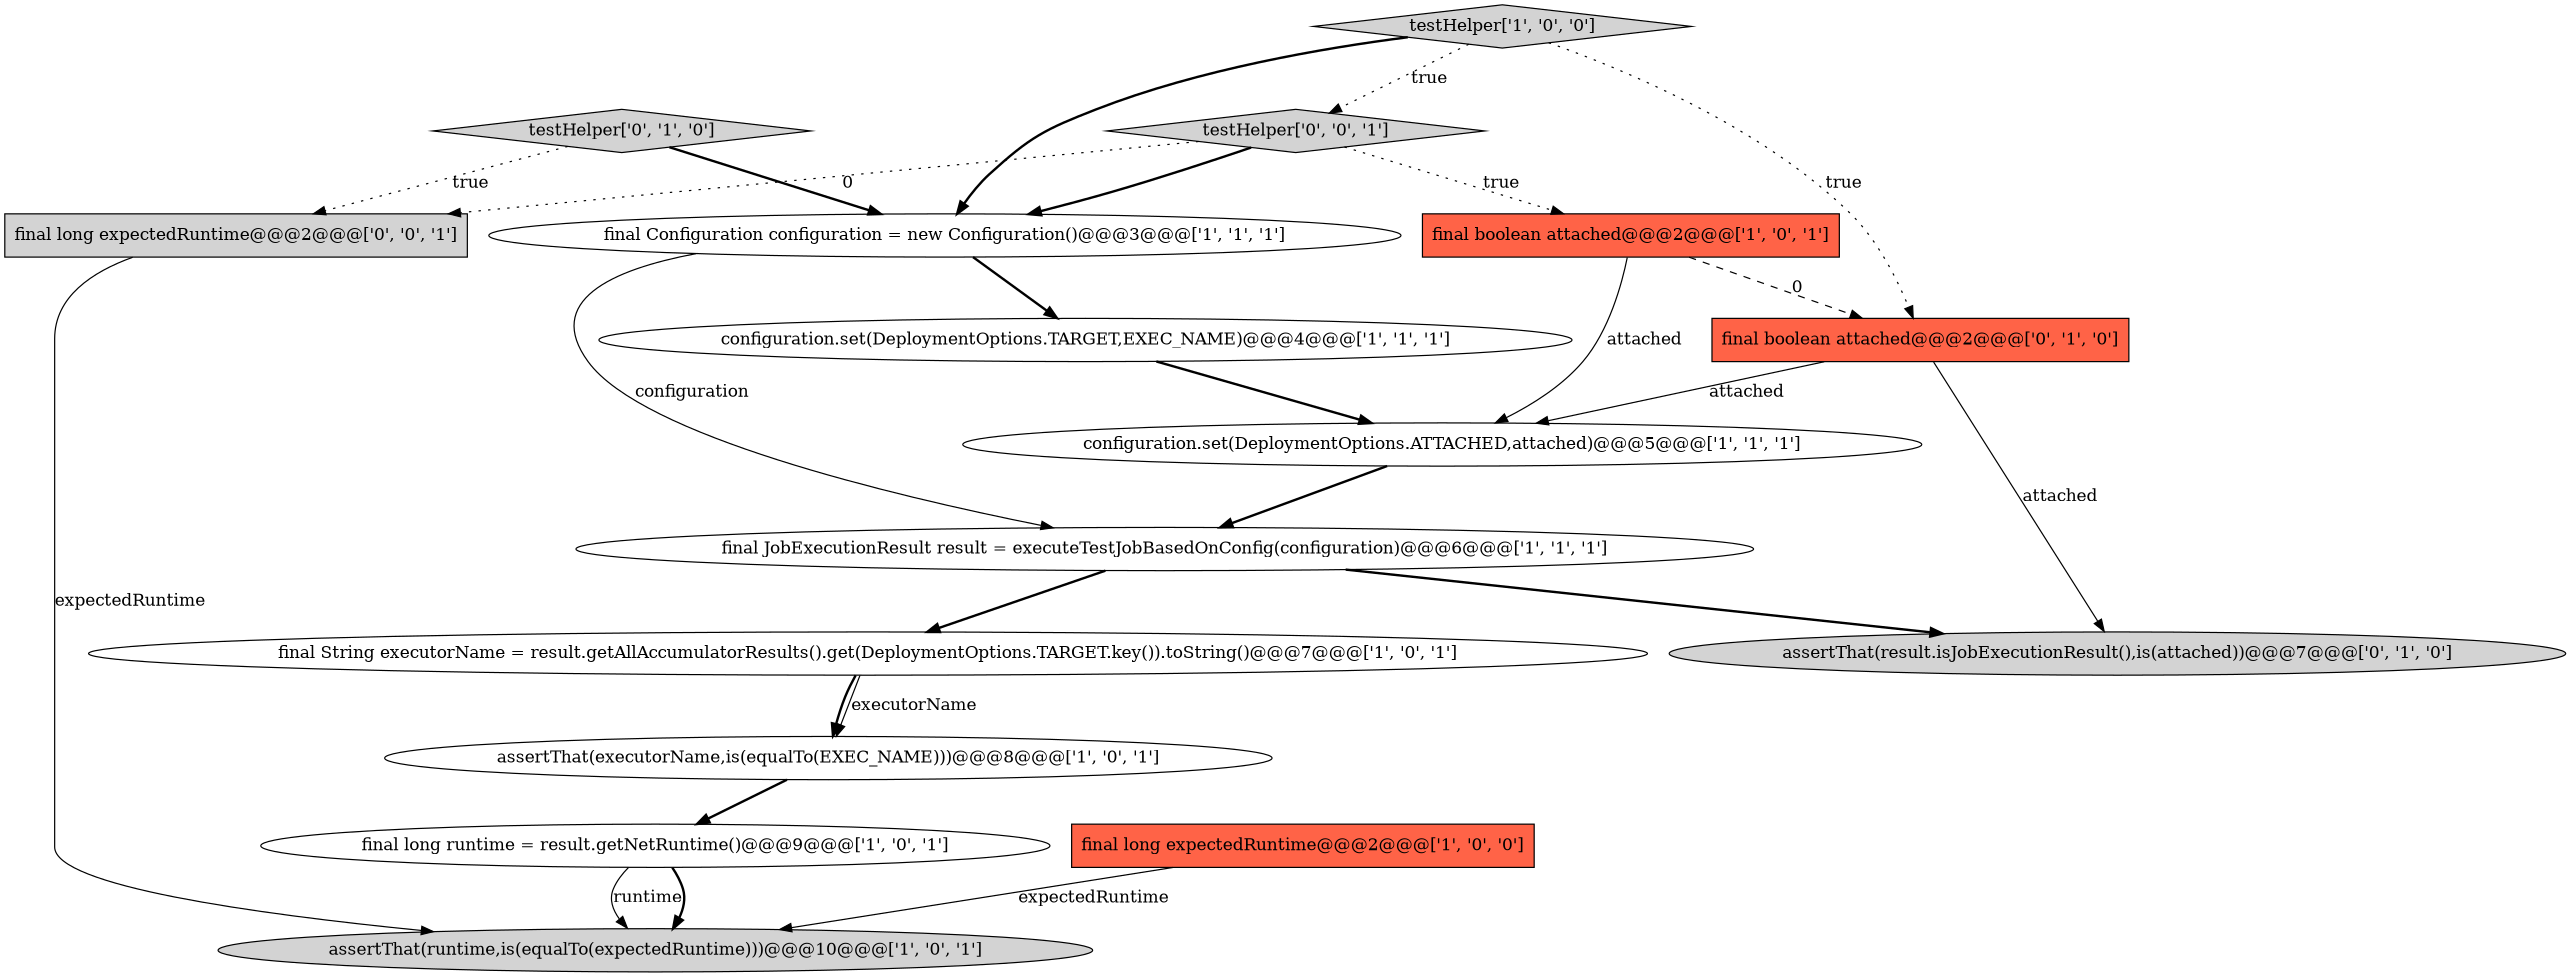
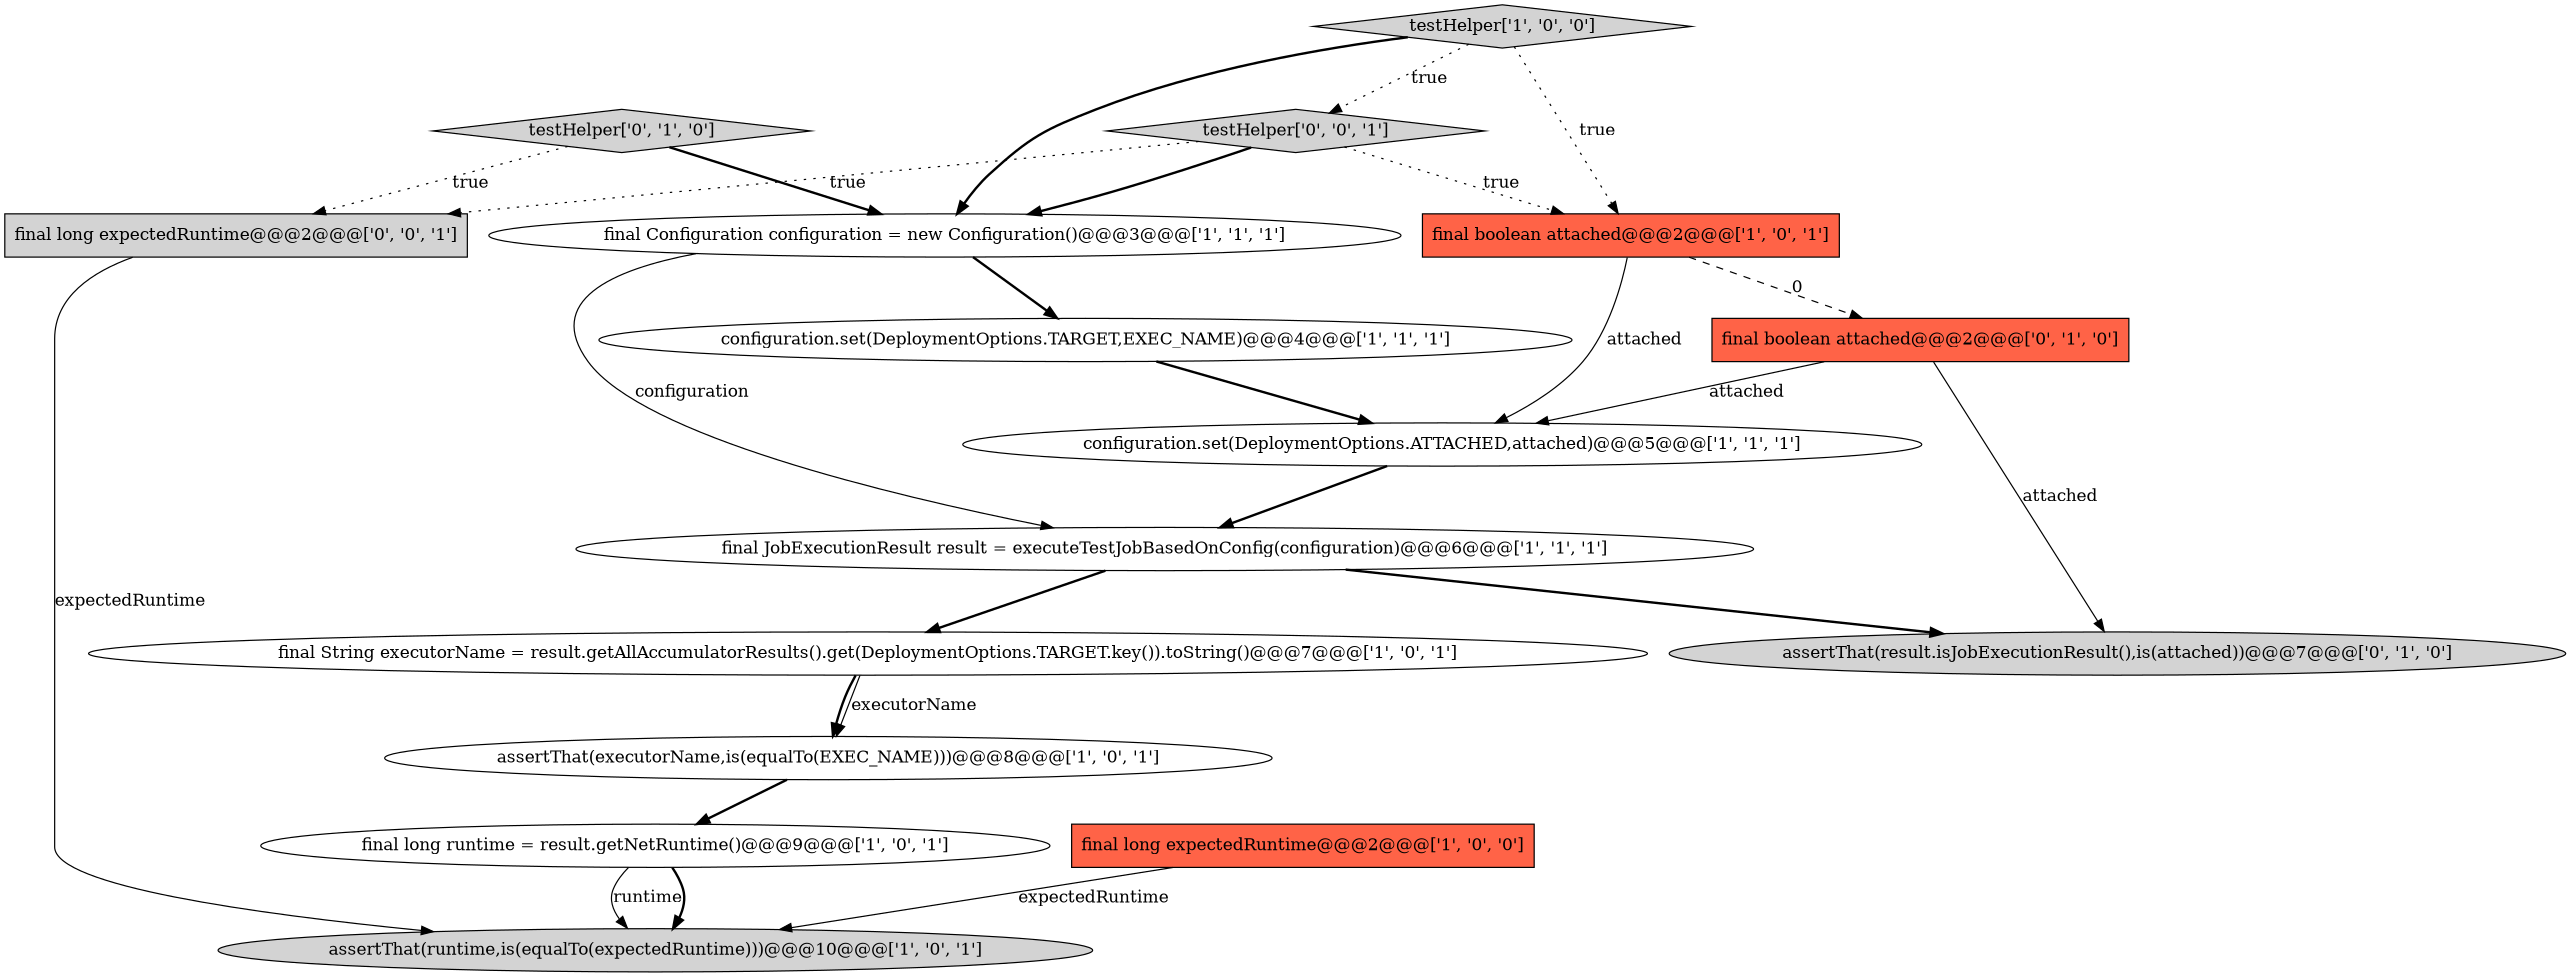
edge "testHelper['1', '0', '0']" -> "final boolean attached@@@2@@@['0', '1', '0']": now "testHelper['1', '0', '0']" -> "final boolean attached@@@2@@@['1', '0', '1']"
edge "testHelper['0', '0', '1']" -> "final long expectedRuntime@@@2@@@['0', '0', '1']": label "0" -> "true"
